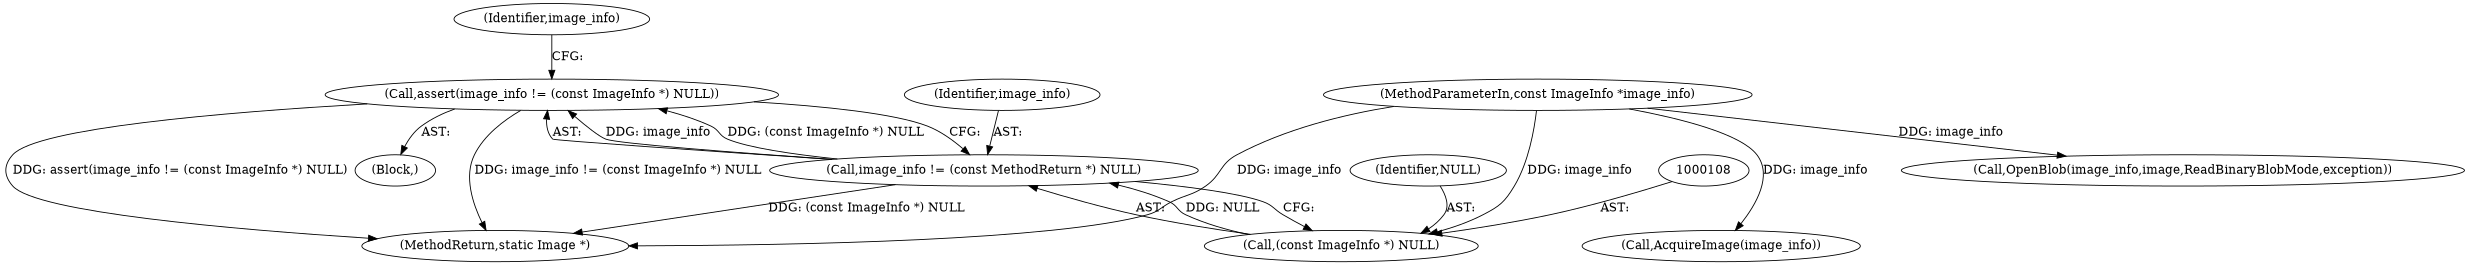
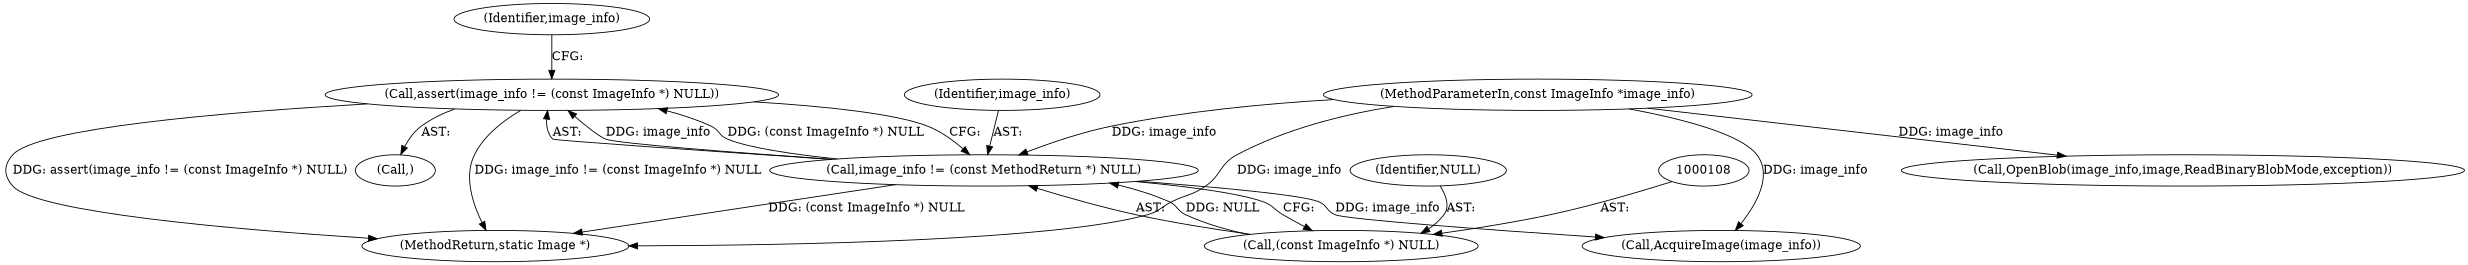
node "(Block,)": label "(Block,)" -> "(Call,)"
edge "(MethodParameterIn,const ImageInfo *image_info)" -> "(Call,(const ImageInfo *) NULL)": now "(MethodParameterIn,const ImageInfo *image_info)" -> "(Call,image_info != (const MethodReturn *) NULL)"
edge "(Call,image_info != (const MethodReturn *) NULL)" -> "(Call,AcquireImage(image_info))": added, label "DDG: image_info"
